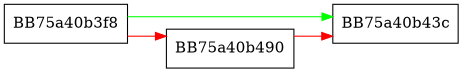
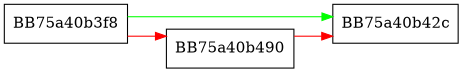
node "BB75a40b43c": label "BB75a40b43c" -> "BB75a40b42c"
